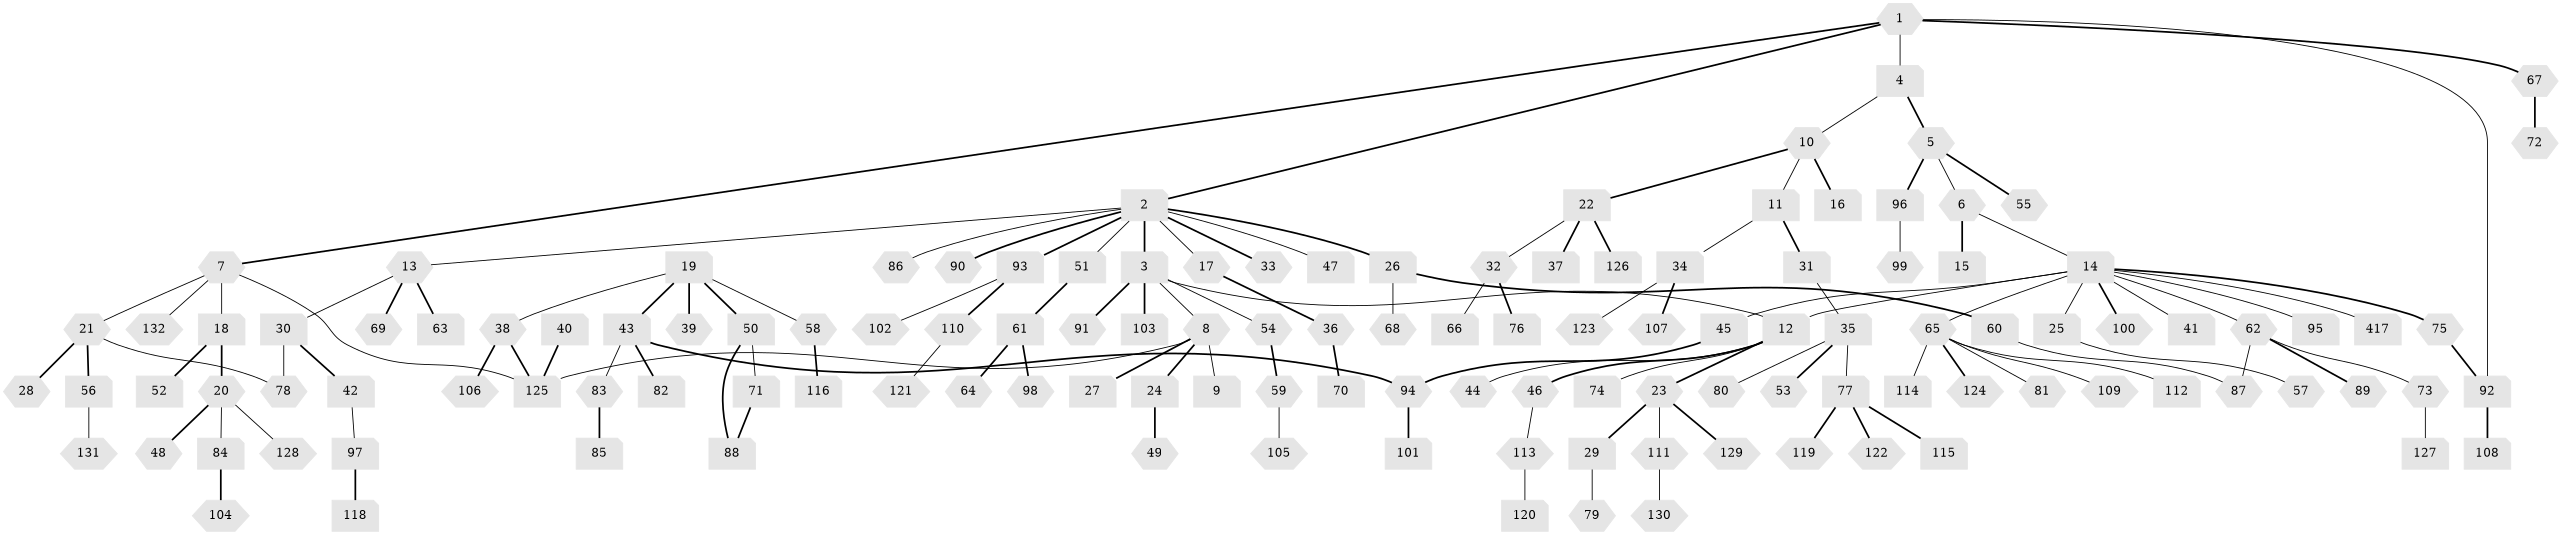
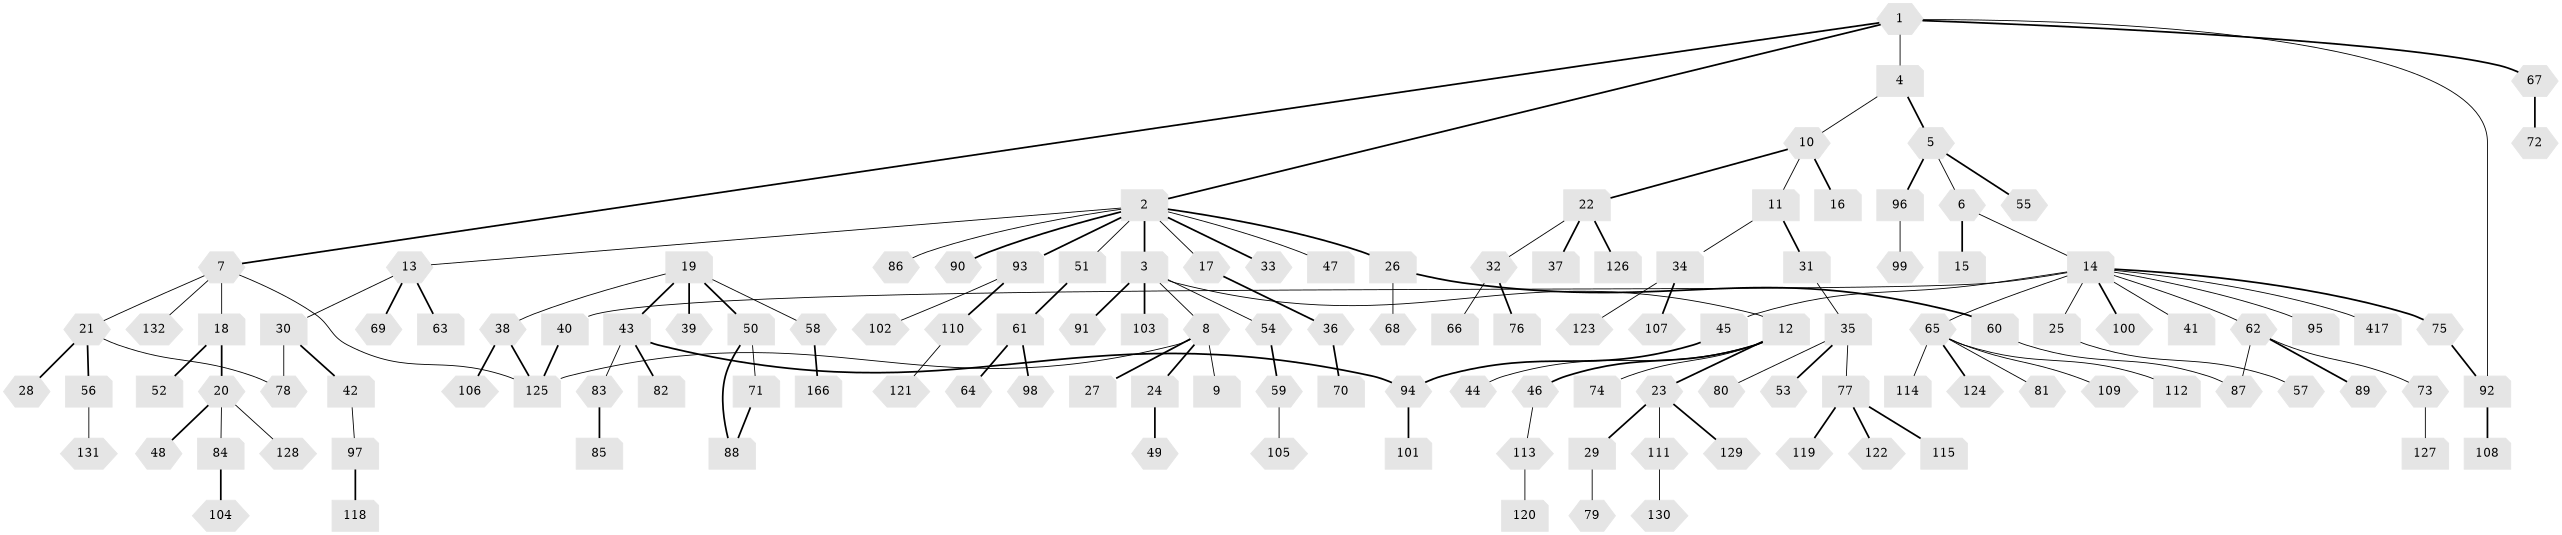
edge "14" -- "12": now "14" -- "40"
node "116": label "116" -> "166"
